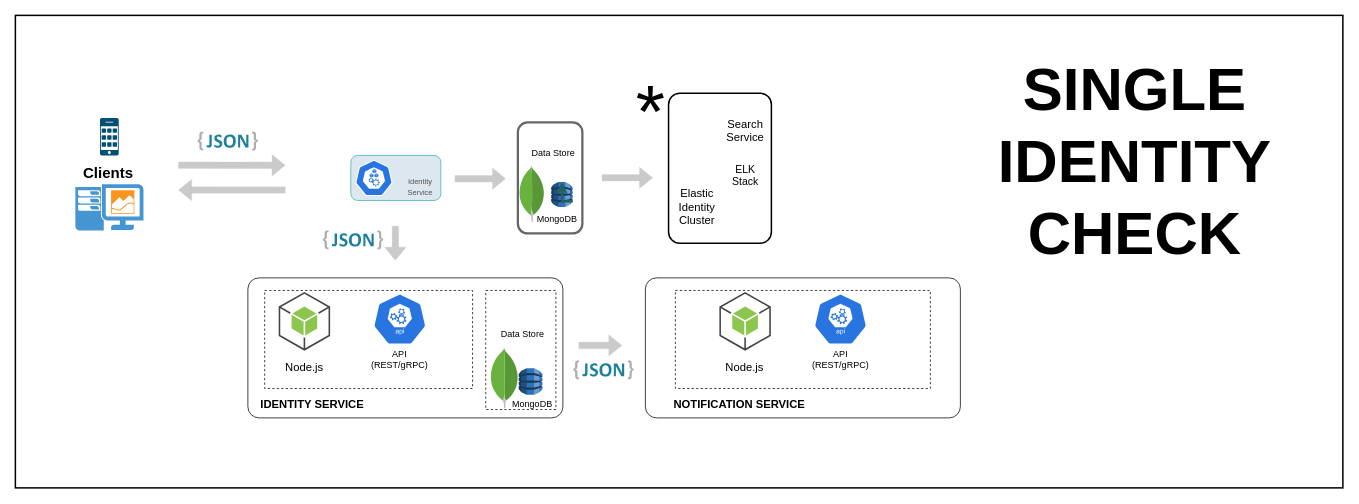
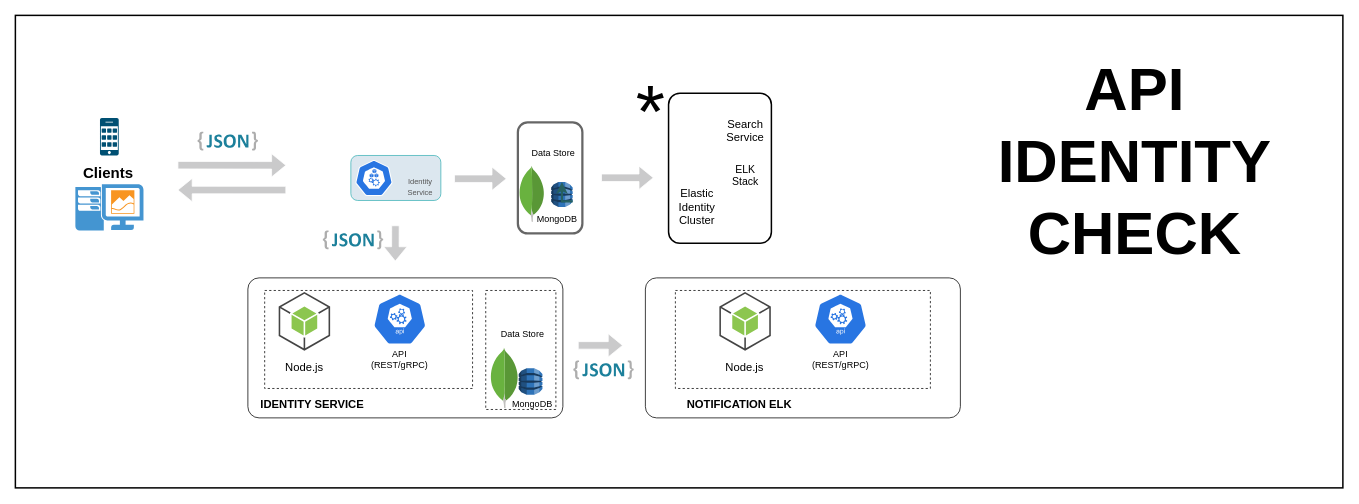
node "SINGLE IDENTITY CHECK": label "SINGLE IDENTITY CHECK" -> "API IDENTITY CHECK"
node "NOTIFICATION SERVICE": label "NOTIFICATION SERVICE" -> "NOTIFICATION ELK"
